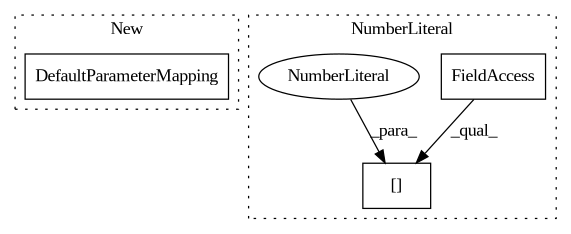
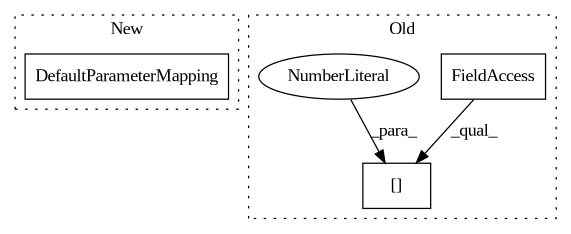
cluster "NumberLiteral": label "NumberLiteral" -> "Old"
